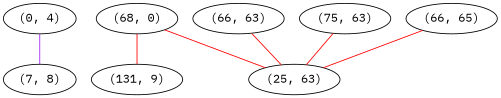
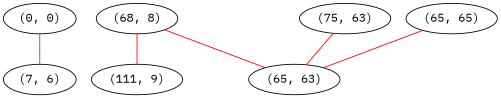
node "(0, 4)": label "(0, 4)" -> "(0, 0)"
node "(68, 0)": label "(68, 0)" -> "(68, 8)"
node "(66, 63)": removed
node "(66, 65)": label "(66, 65)" -> "(65, 65)"
node "(7, 8)": label "(7, 8)" -> "(7, 6)"
node "(131, 9)": label "(131, 9)" -> "(111, 9)"
node "(25, 63)": label "(25, 63)" -> "(65, 63)"
